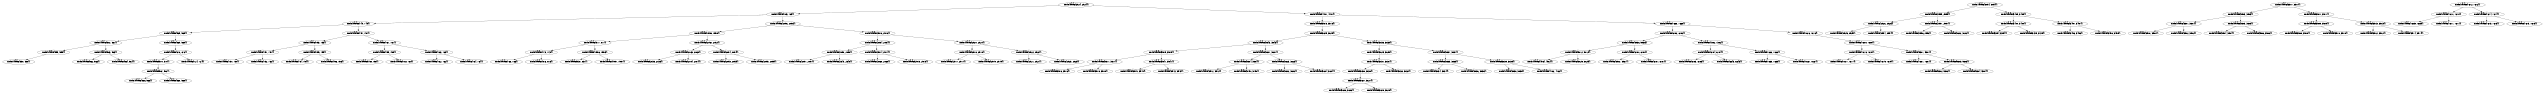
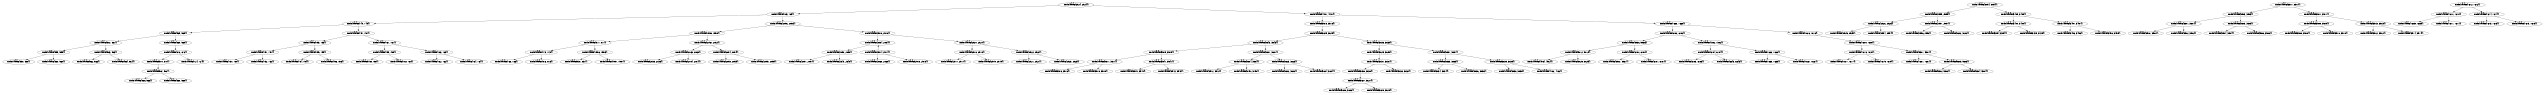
edge "Node{data=[2854, 2854]}" -> "Node{data=[2914, 2914]}": reversed
node "Node{data=[560, 560]}": added
